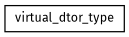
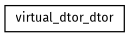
node "virtual_dtor_type": label "virtual_dtor_type" -> "virtual_dtor_dtor"
